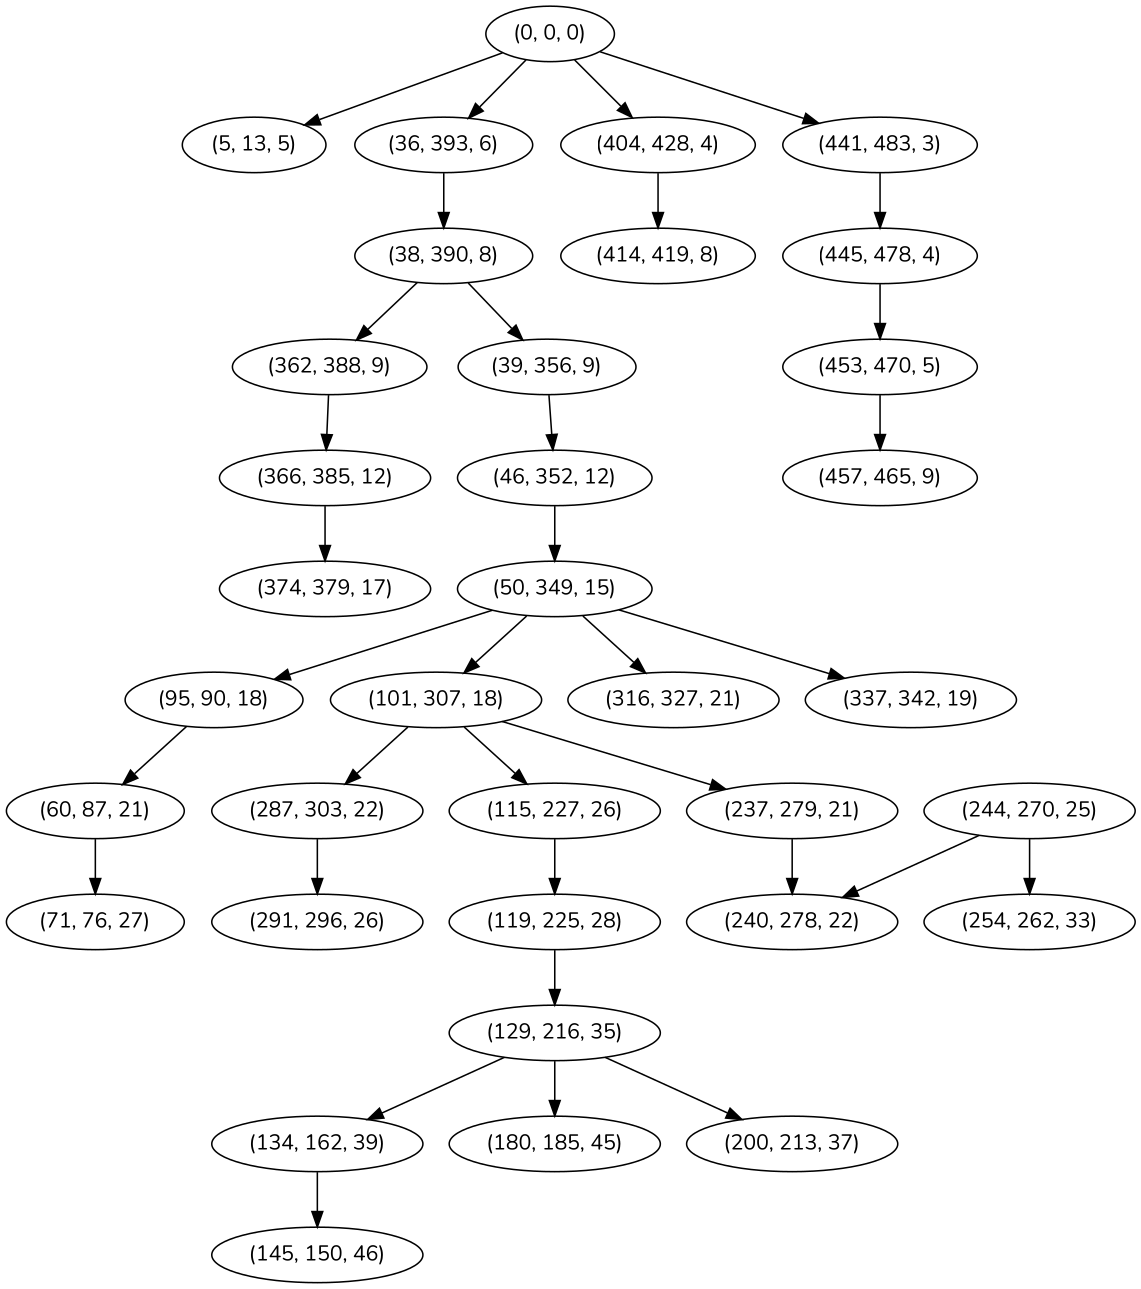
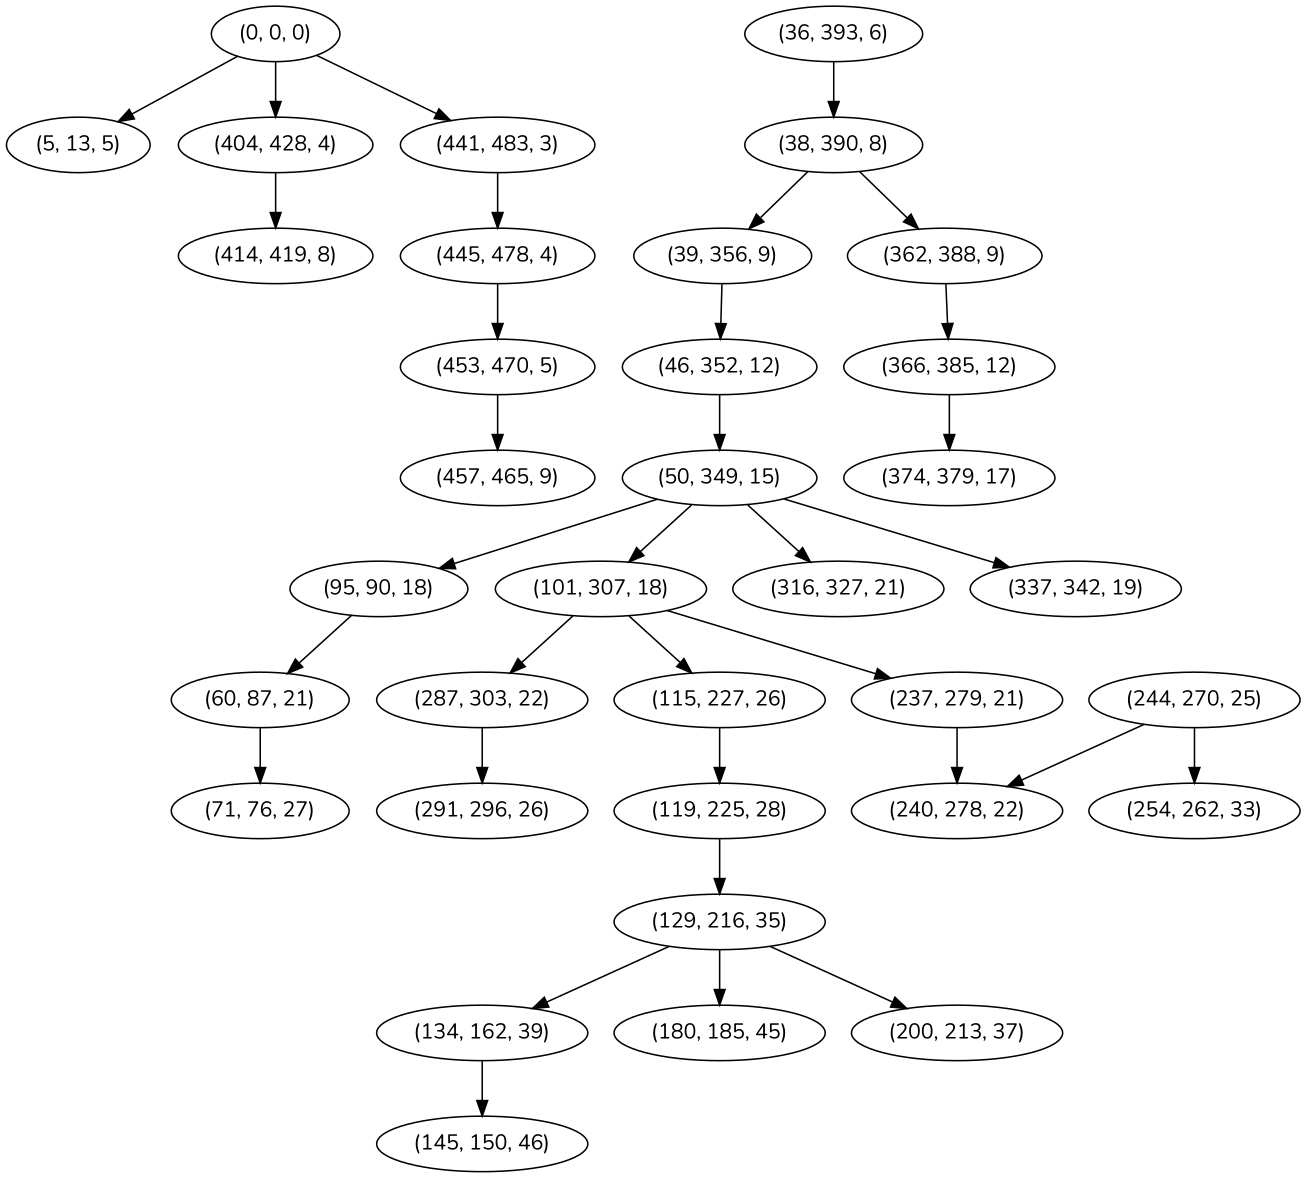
edge "(0, 0, 0)" -> "(36, 393, 6)": removed
